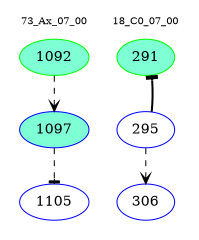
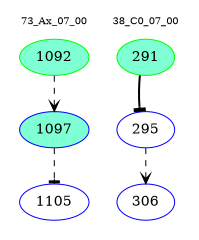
cluster "18_C0_07_00": label "18_C0_07_00" -> "38_C0_07_00"
edge "295" -> "291": reversed
